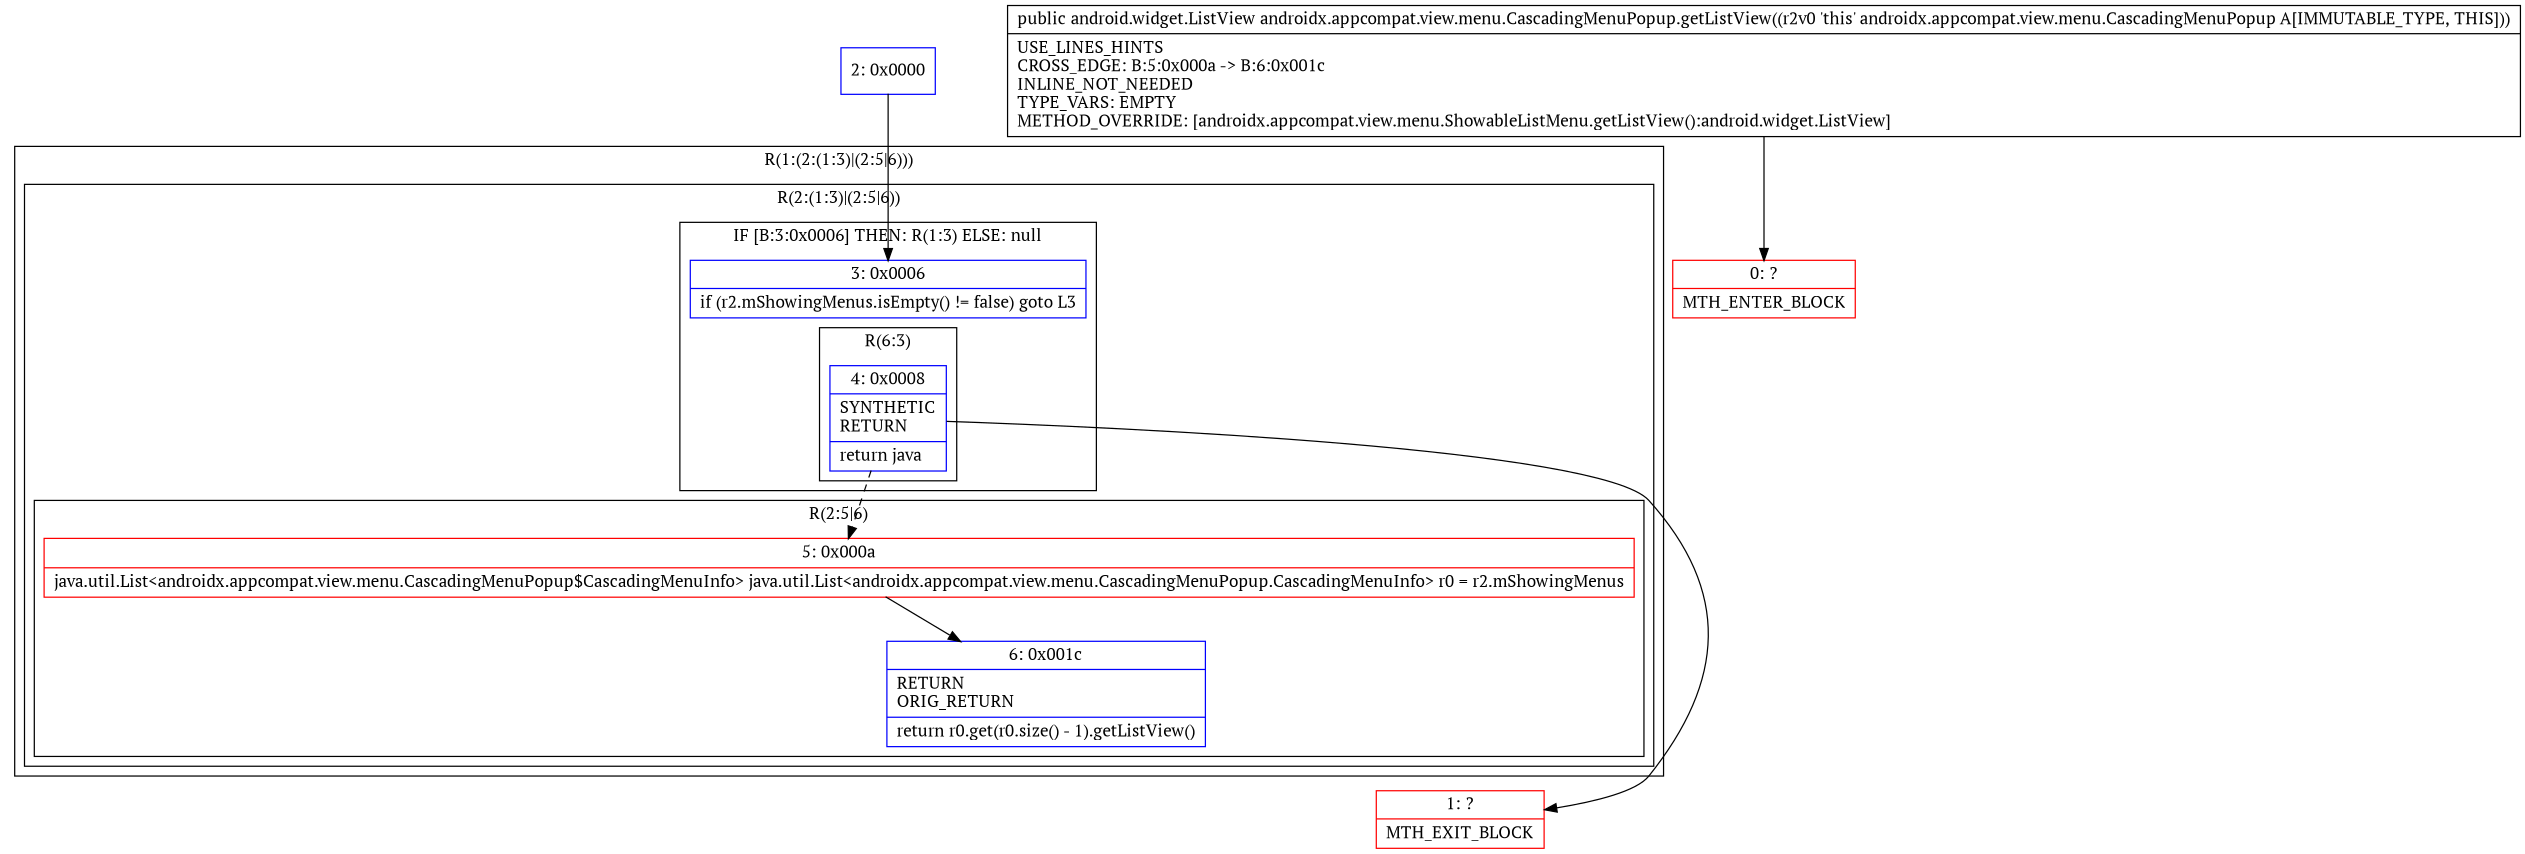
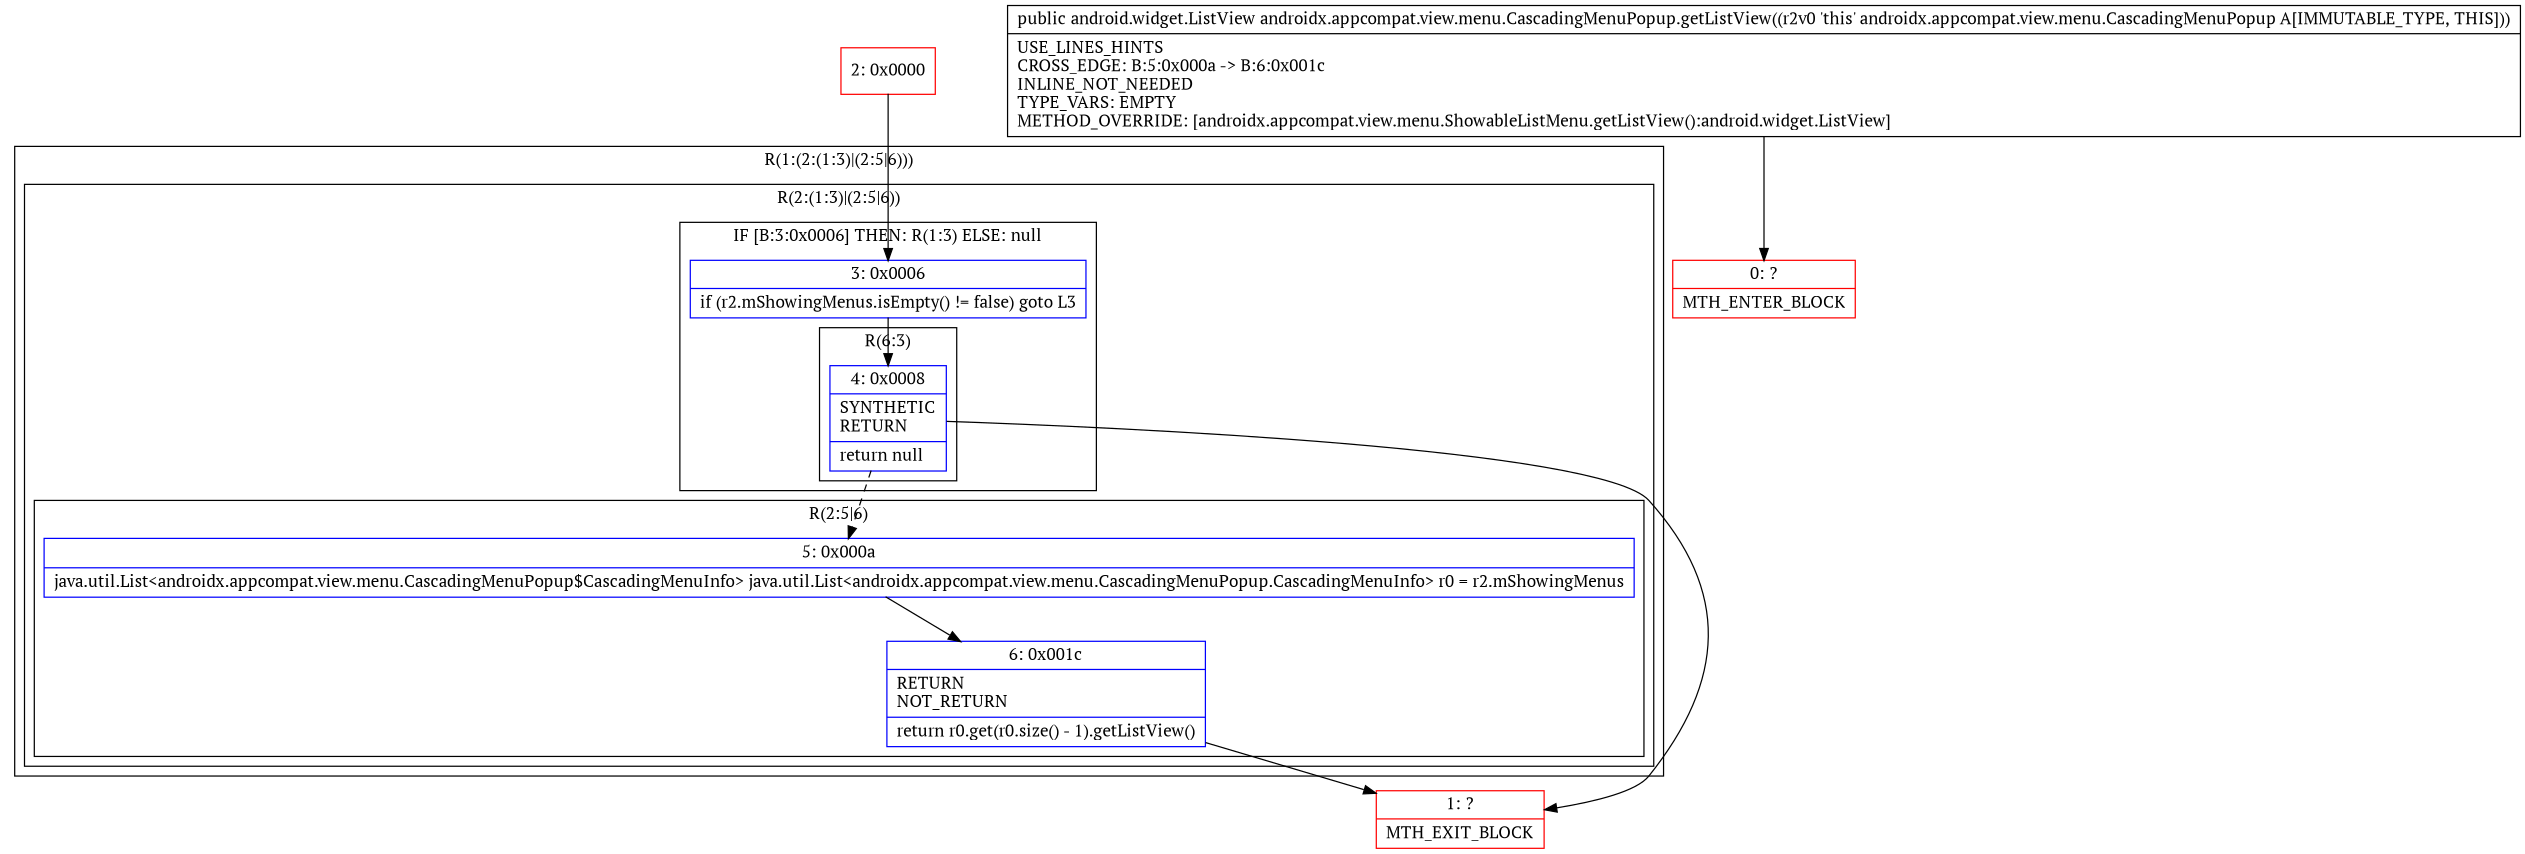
node "2: 0x0000": color blue -> red
edge "3: 0x0006" -> "4: 0x0008": added
node "4: 0x0008": text "return java" -> "return null"
node "5: 0x000a": color red -> blue
node "6: 0x001c": text "ORIG_RETURN" -> "NOT_RETURN"
edge "6: 0x001c" -> "1: ?": added
